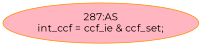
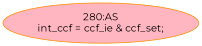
node "287:AS int_ccf = ccf_ie & ccf_set;": label "287:AS int_ccf = ccf_ie & ccf_set;" -> "280:AS int_ccf = ccf_ie & ccf_set;"
